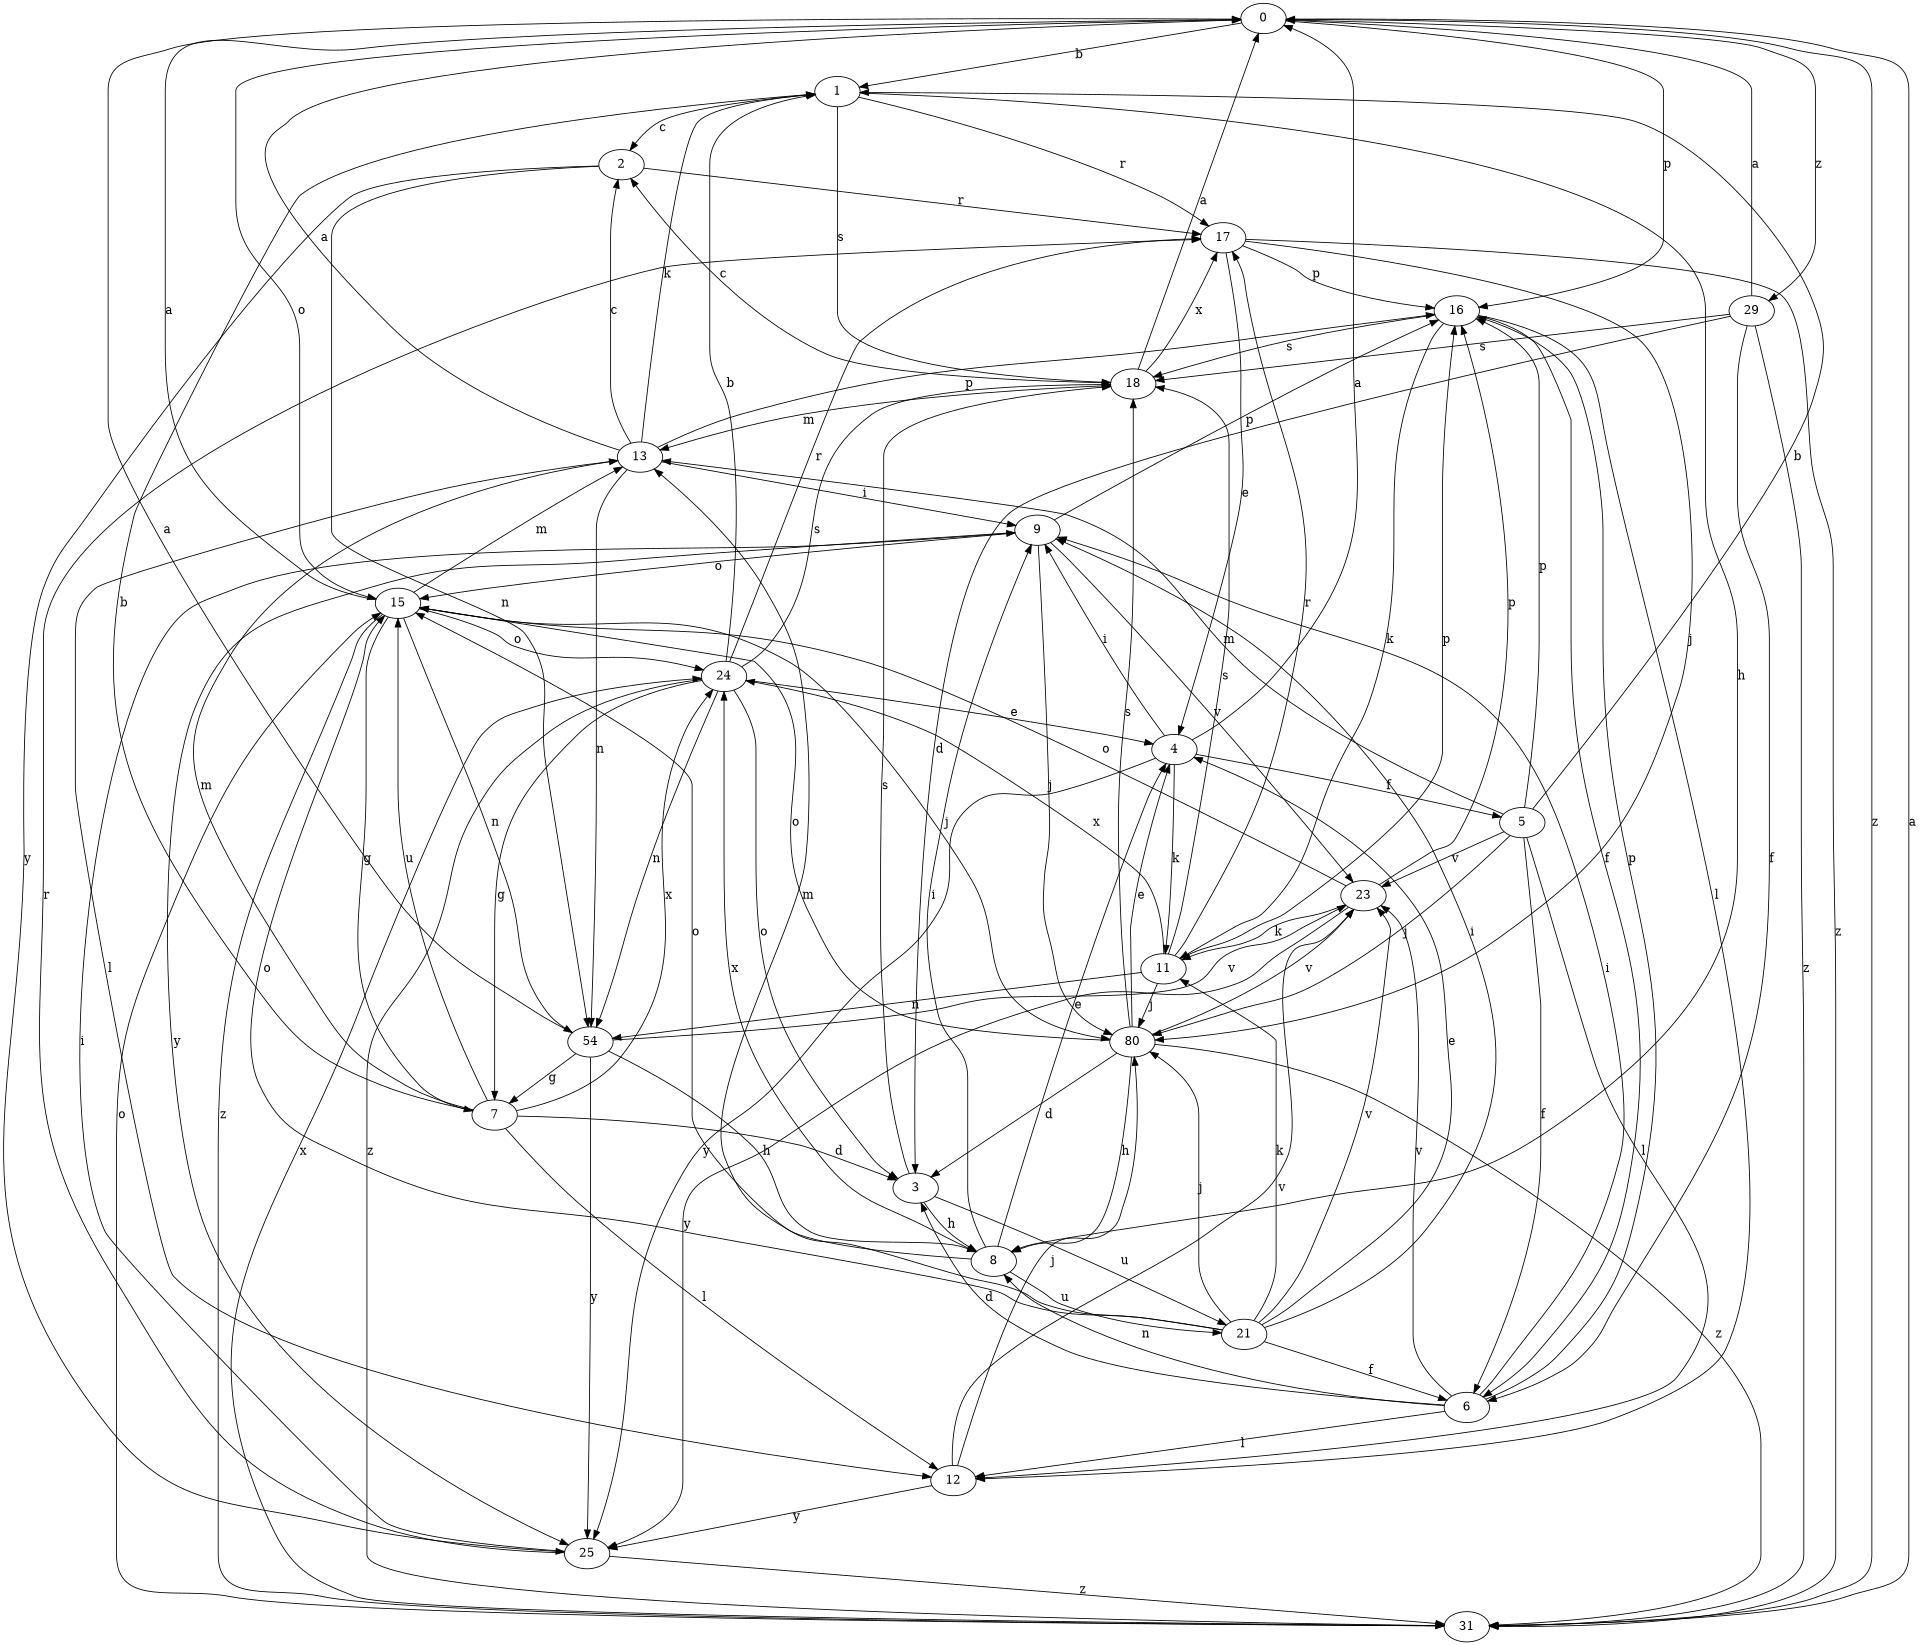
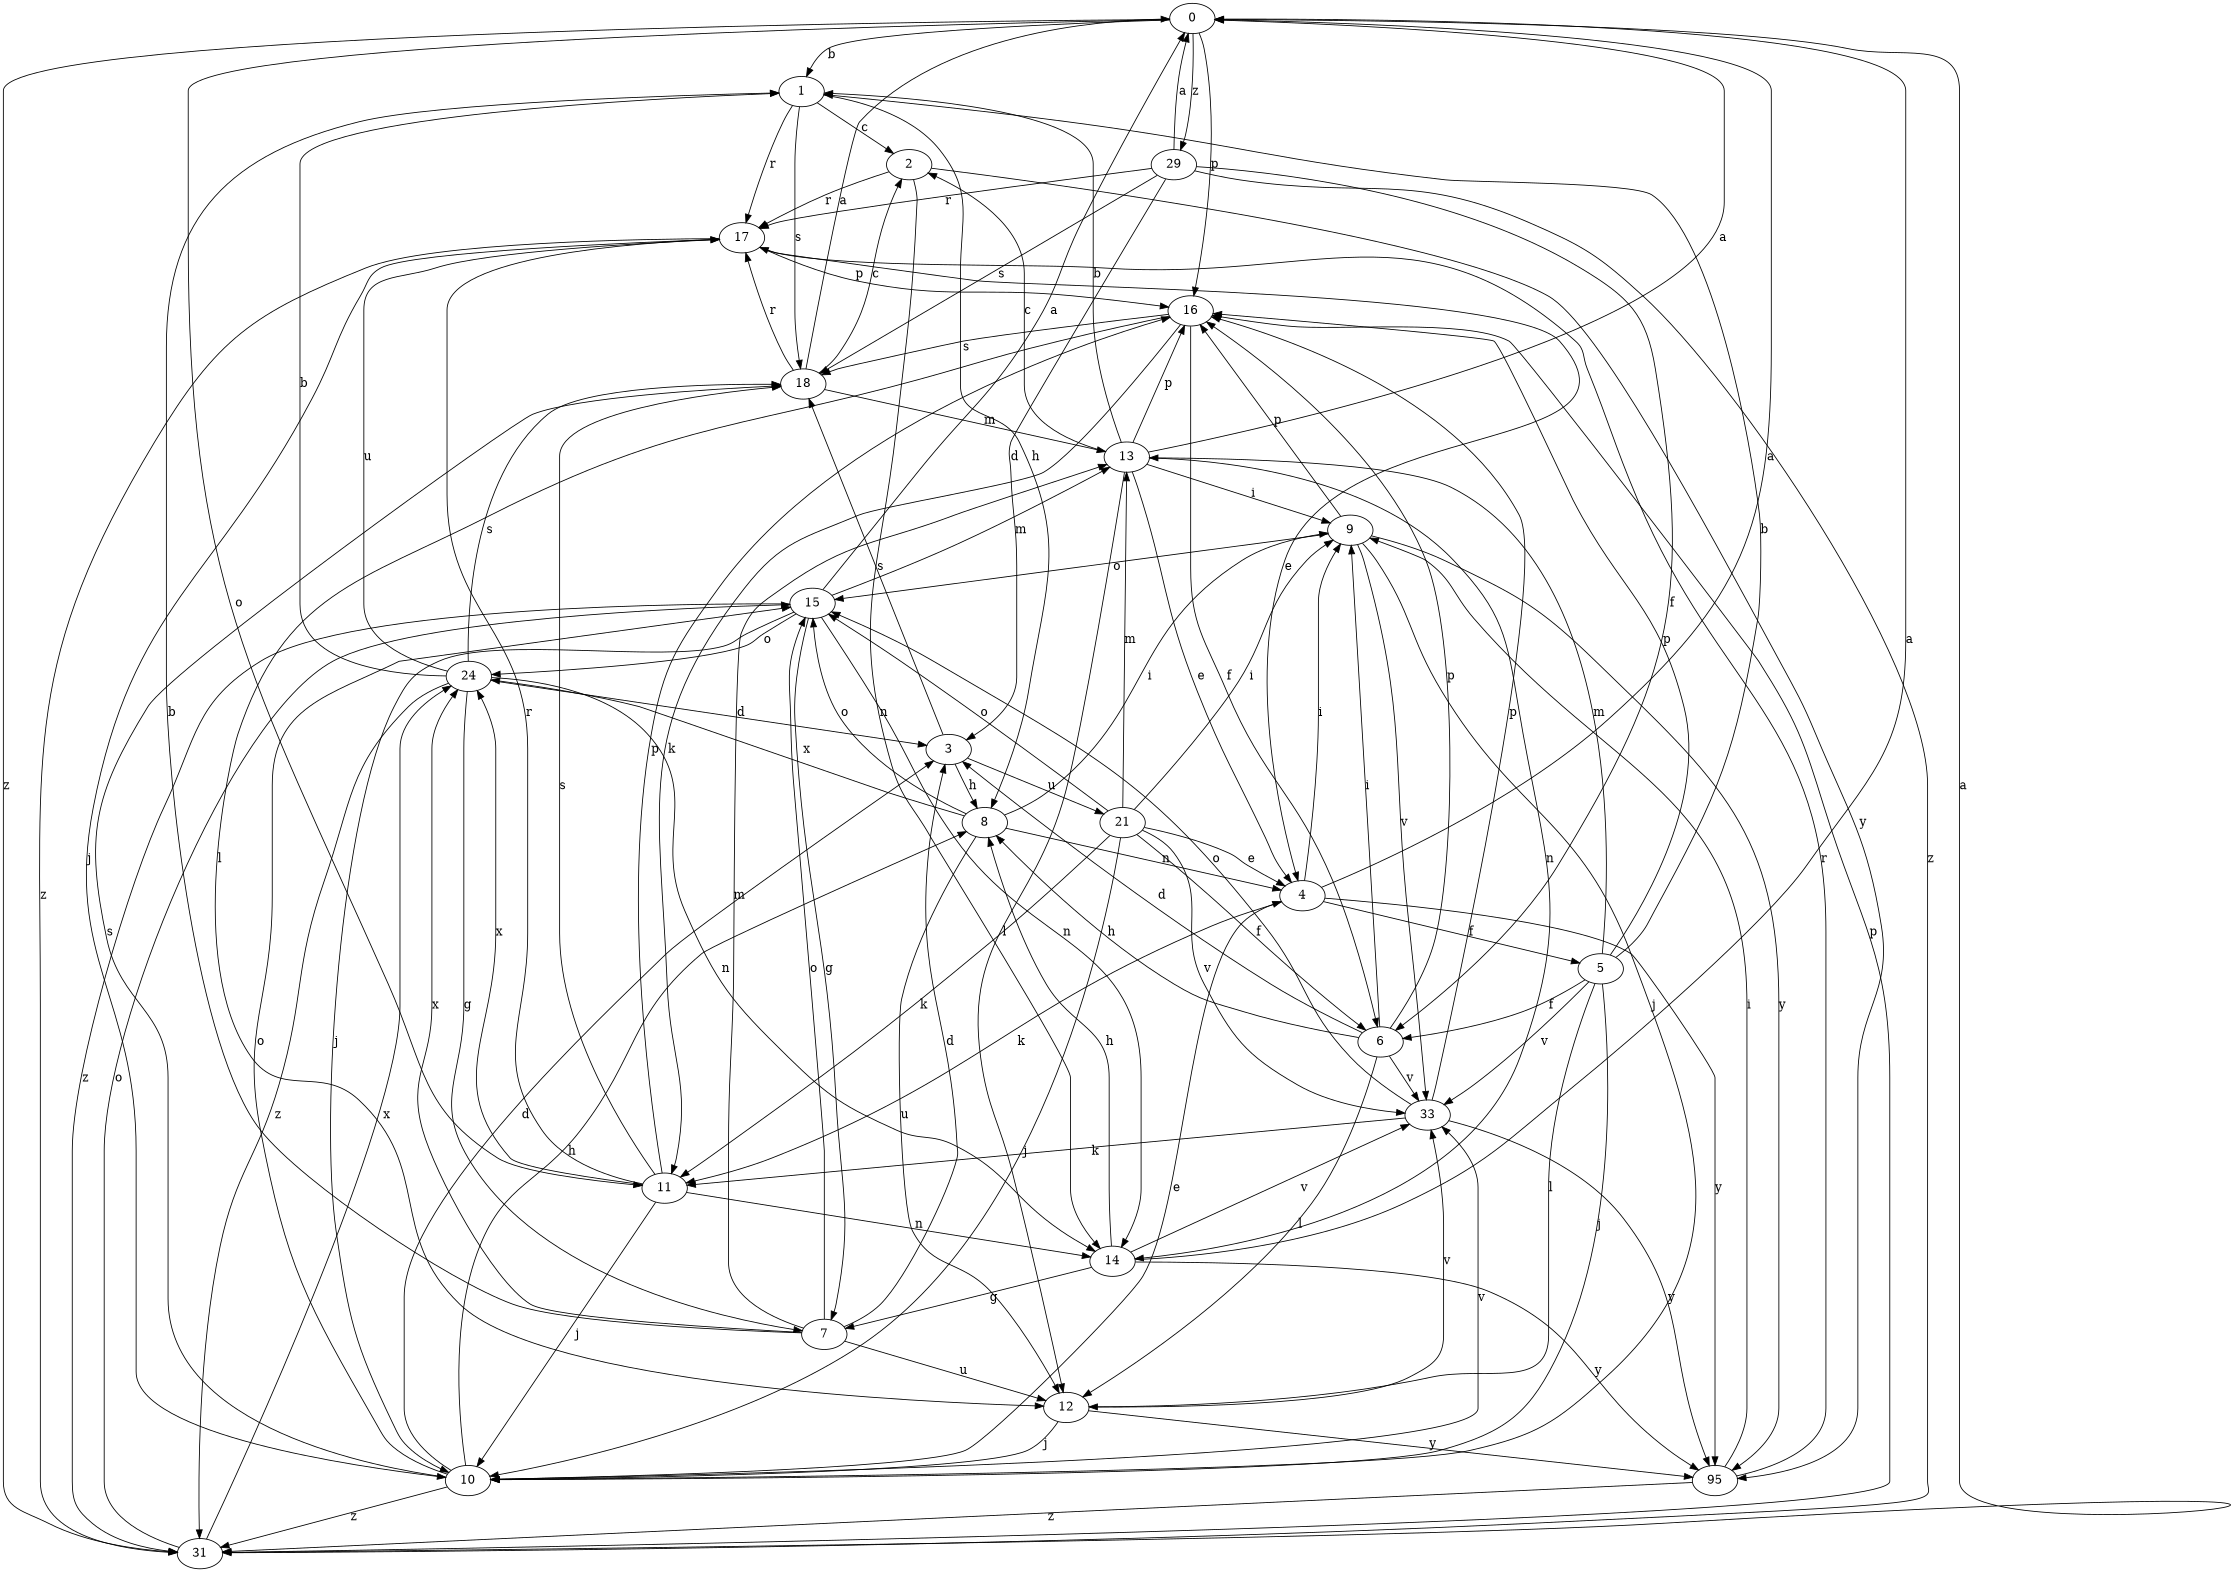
edge "0" -> "15": now "0" -> "11"
edge "29" -> "17": added, label "r"
edge "13" -> "1": label "k" -> "b"
edge "18" -> "17": label "x" -> "r"
edge "24" -> "17": label "r" -> "u"
edge "24" -> "4": now "13" -> "4"
edge "7" -> "15": label "u" -> "o"
node "23": label "23" -> "33"
edge "24" -> "3": label "o" -> "d"
edge "8" -> "4": label "e" -> "n"
node "54": label "54" -> "14"
node "80": label "80" -> "10"
edge "7" -> "12": label "l" -> "u"
edge "8" -> "21": now "8" -> "12"
edge "6" -> "8": label "n" -> "h"
edge "31" -> "16": added, label "p"
node "25": label "25" -> "95"
